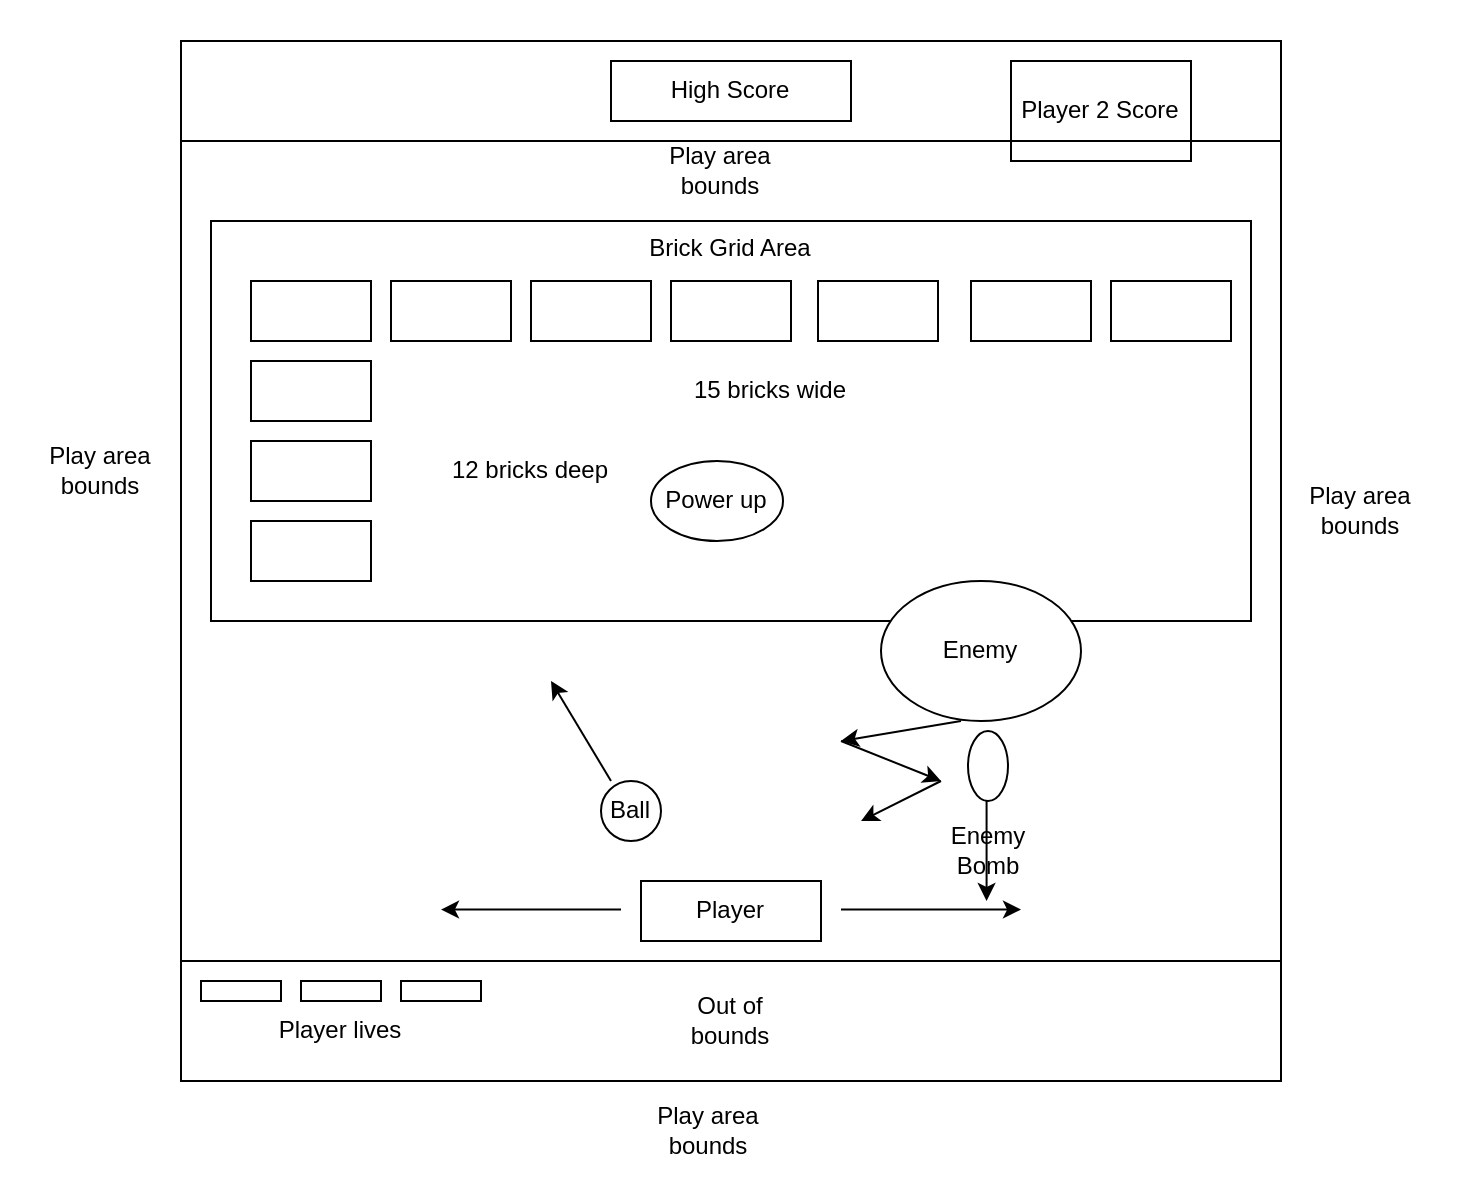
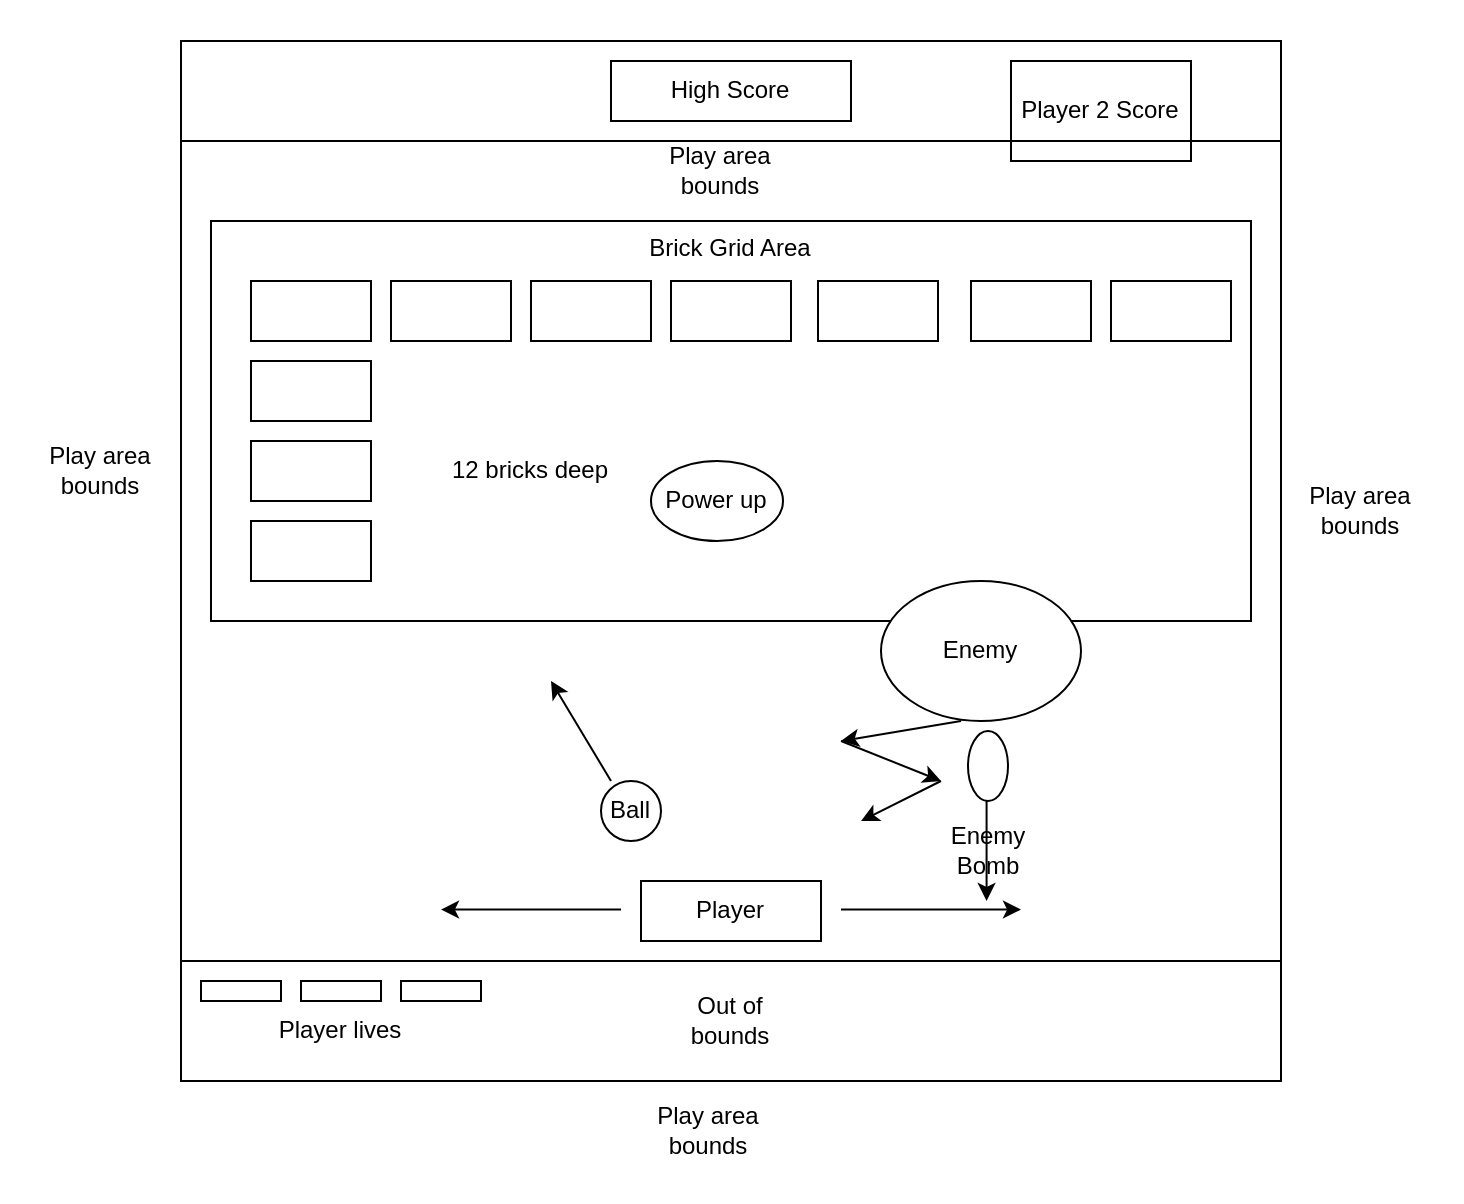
node "15 bricks wide": removed
